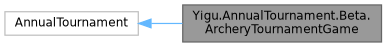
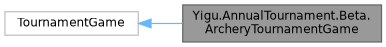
node "AnnualTournament": label "AnnualTournament" -> "TournamentGame"
